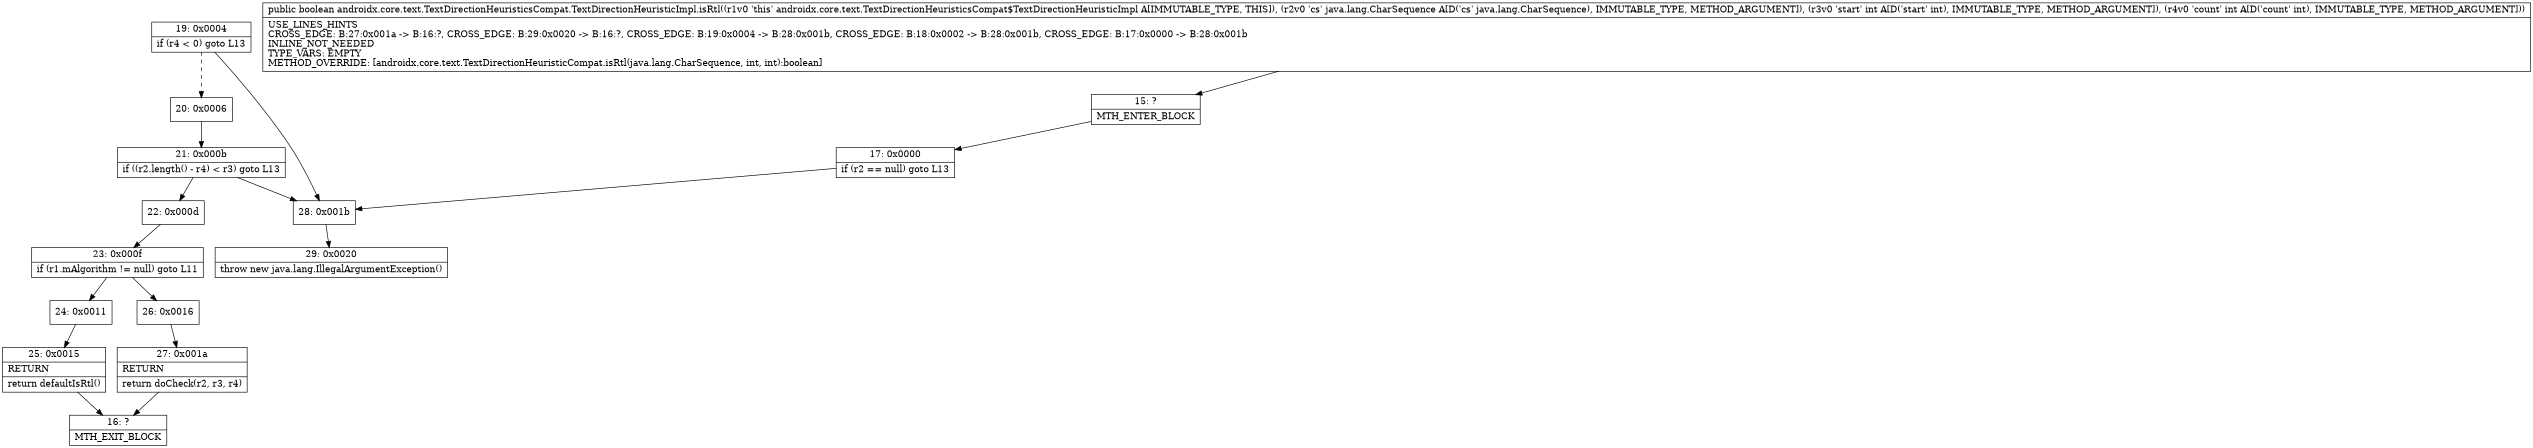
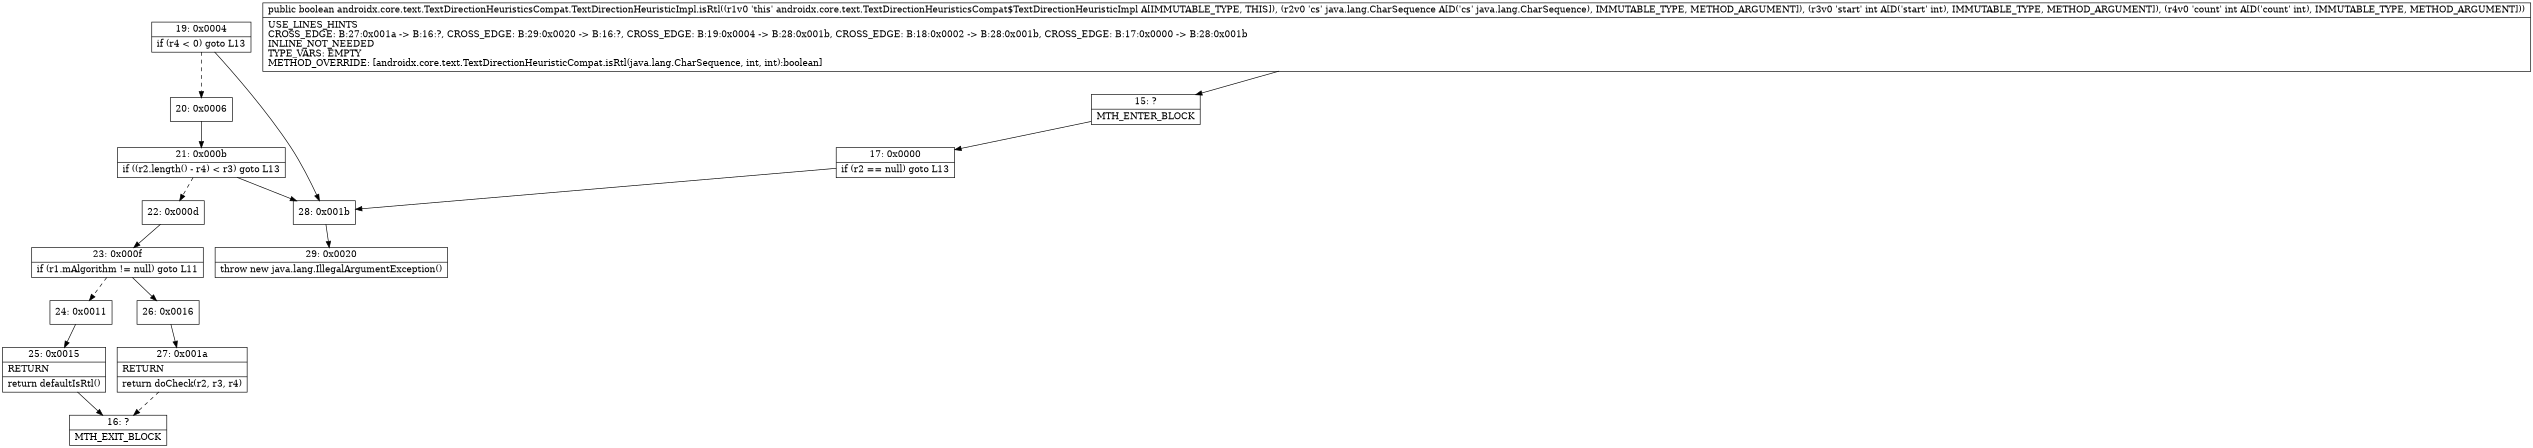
edge "21: 0x000b" -> "22: 0x000d": style solid -> dashed
edge "23: 0x000f" -> "24: 0x0011": style solid -> dashed
edge "27: 0x001a" -> "16: ?": style solid -> dashed
